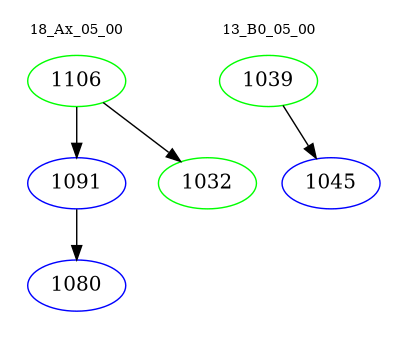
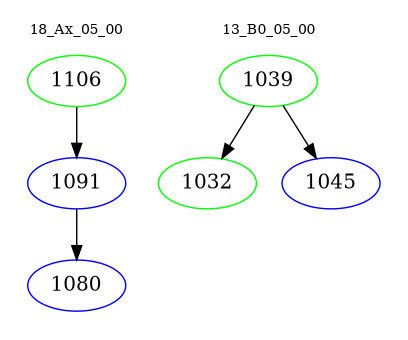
edge "1106" -> "1032": now "1039" -> "1032"
